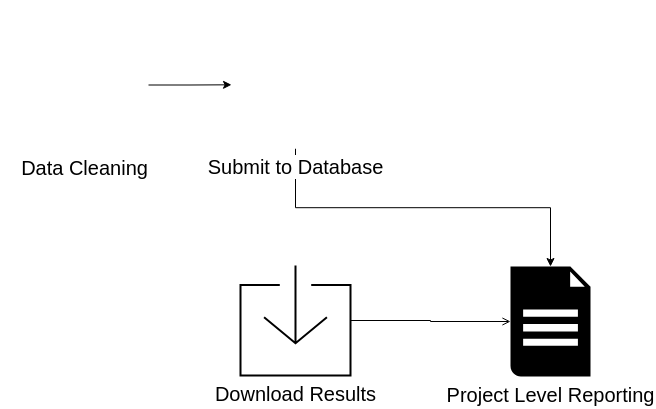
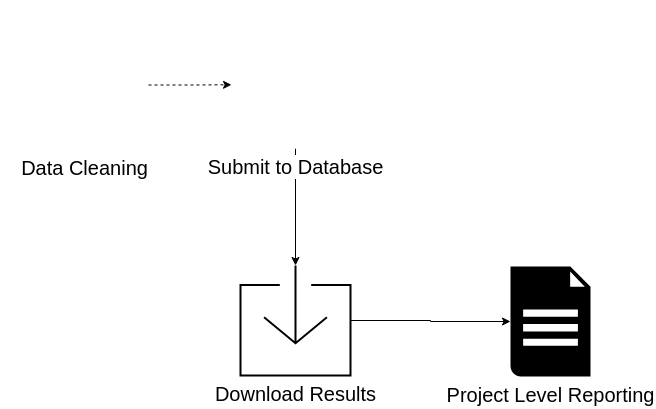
edge "Data Cleaning" -> "Submit to Database": style solid -> dashed
edge "Submit to Database" -> "Project Level Reporting": now "Submit to Database" -> "Download Results"
edge "Download Results" -> "Project Level Reporting": arrowhead open -> classic
